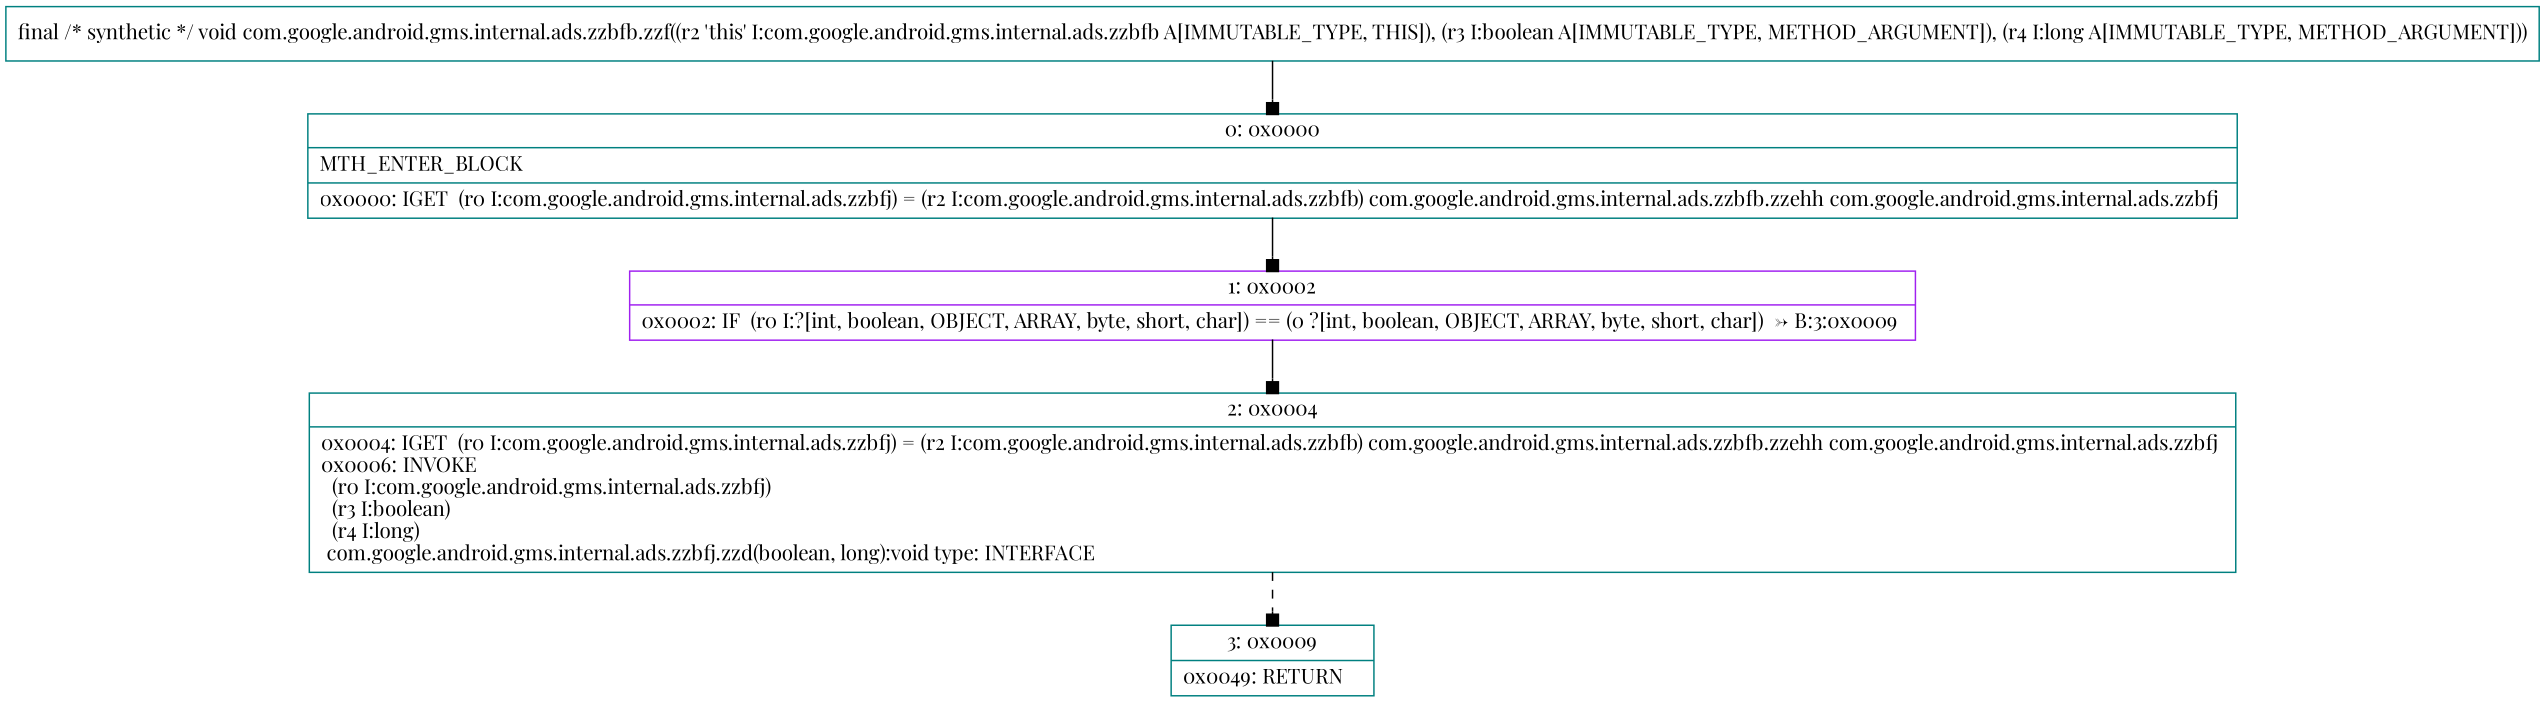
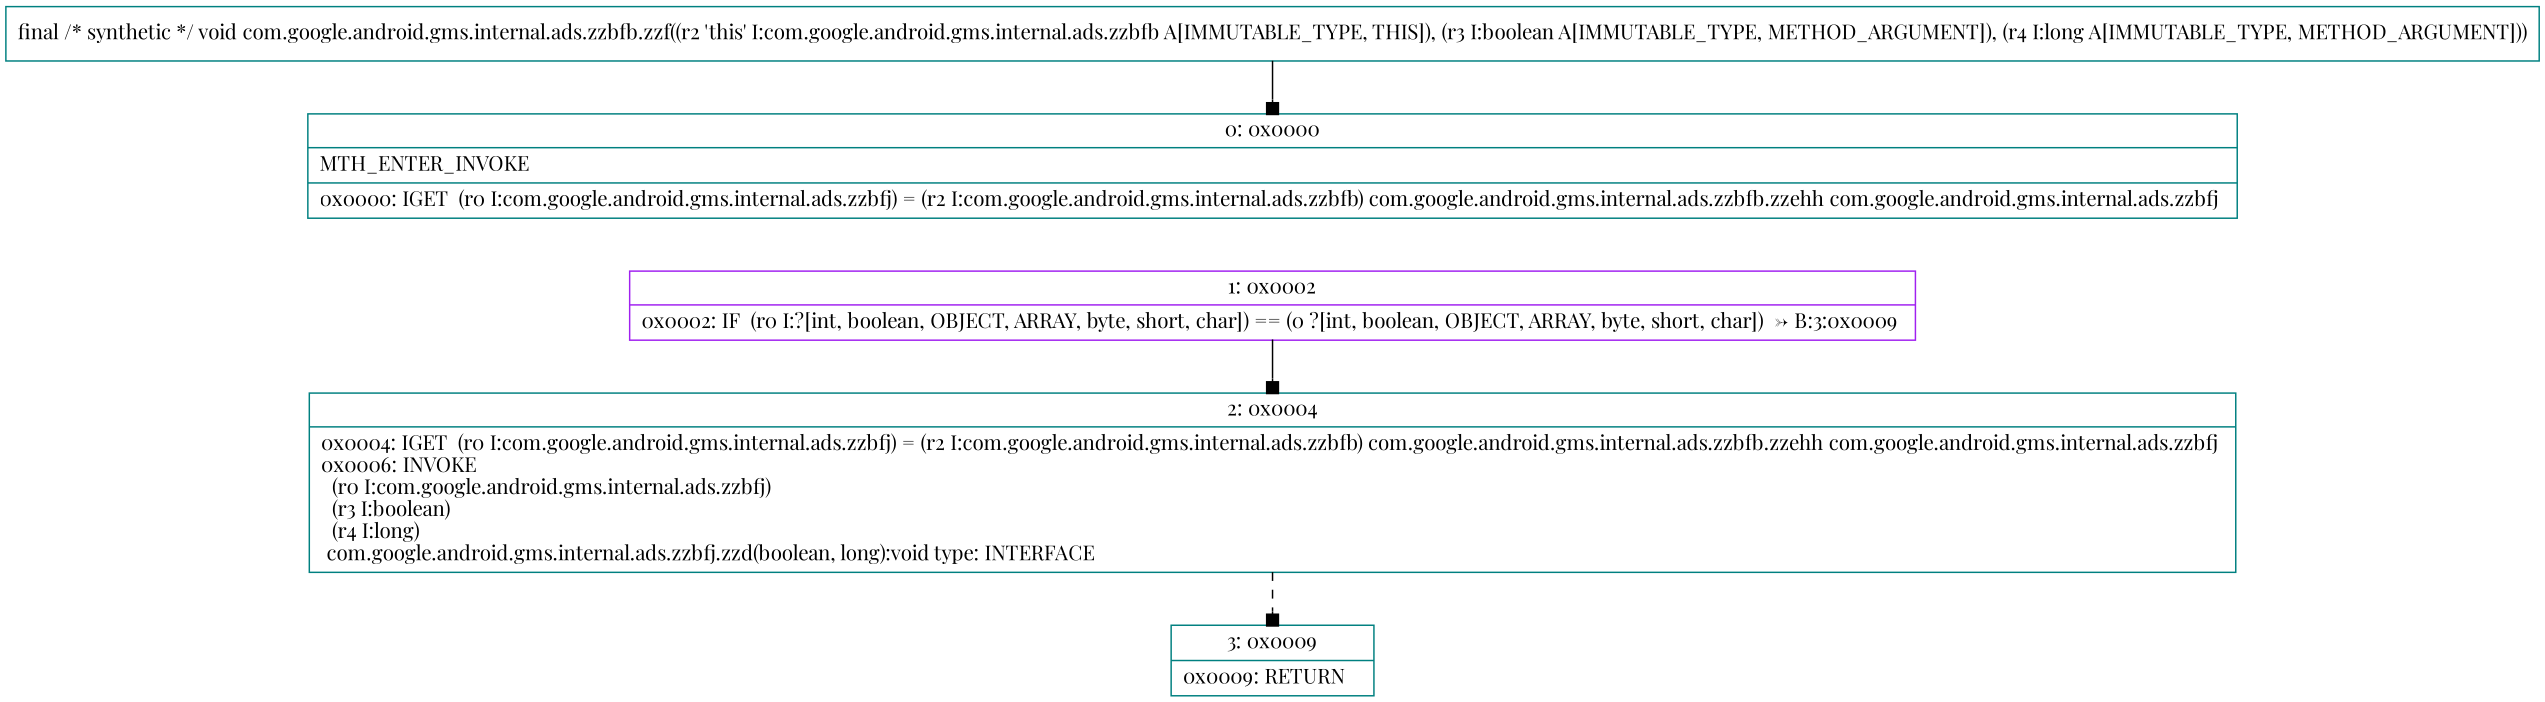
node "0: 0x0000": text "MTH_ENTER_BLOCK" -> "MTH_ENTER_INVOKE"
edge "0: 0x0000" -> "1: 0x0002": removed
node "3: 0x0009": text "0x0049: RETURN" -> "0x0009: RETURN"
